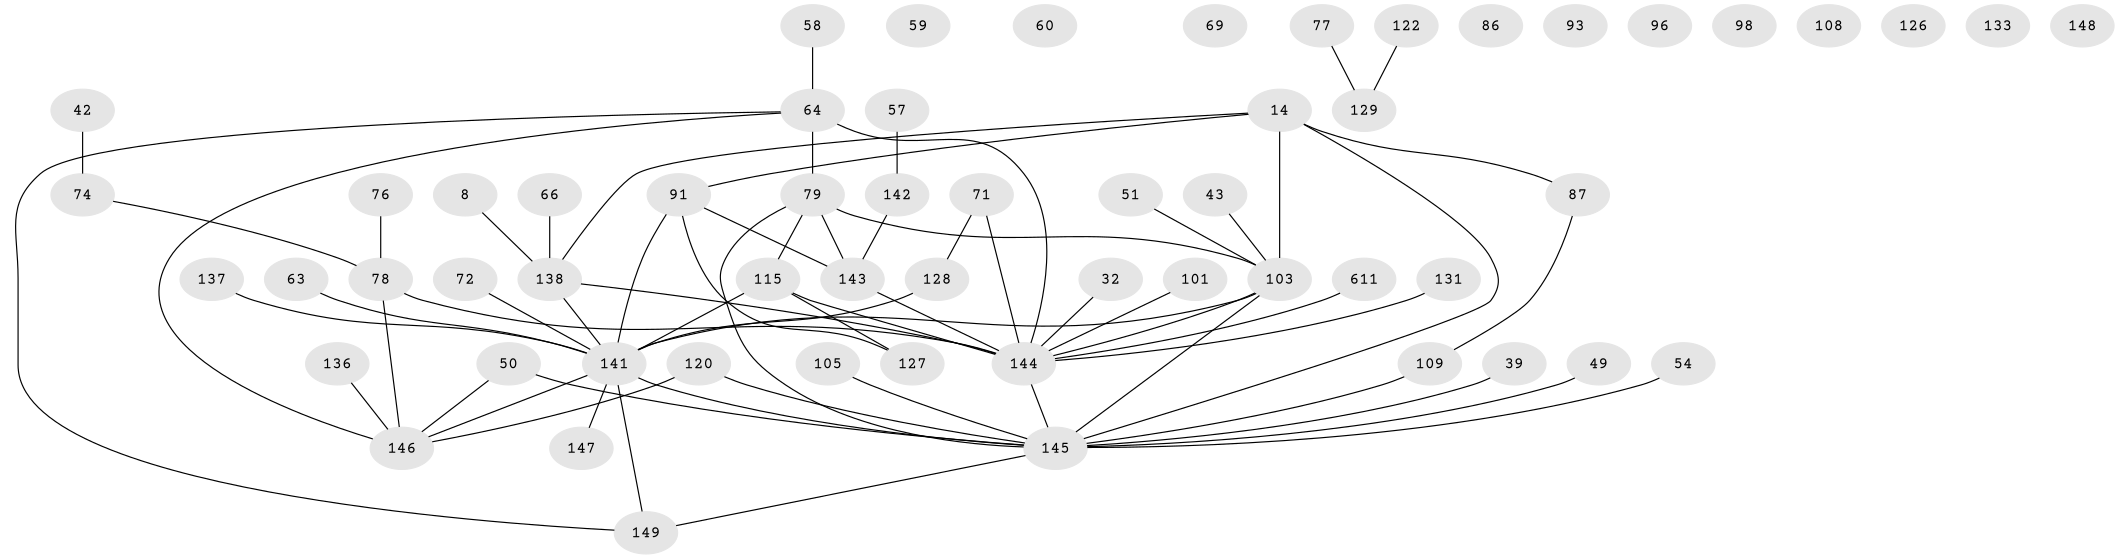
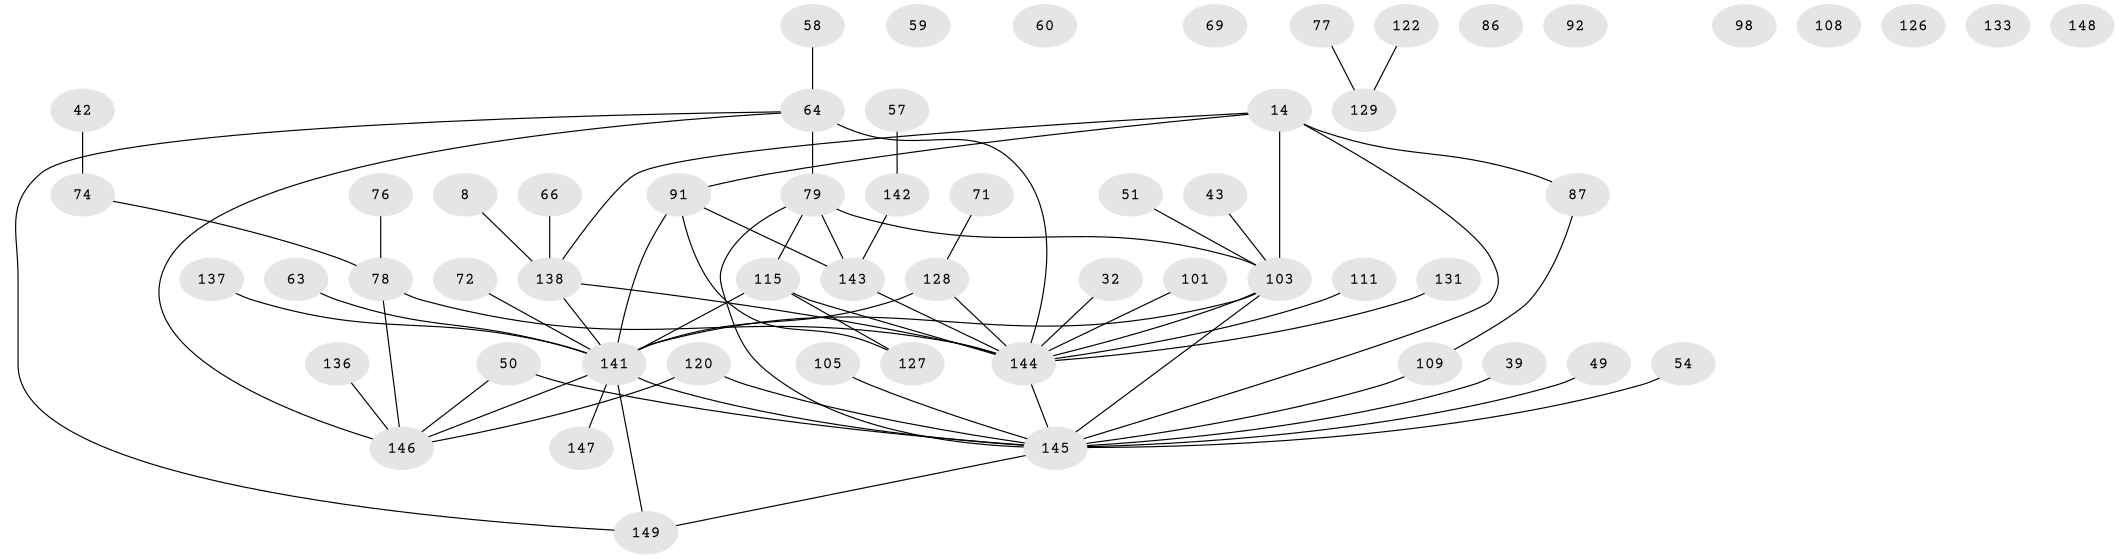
node "93": label "93" -> "92"
node "96": removed
edge "71" -- "144": now "128" -- "144"
node "611": label "611" -> "111"
